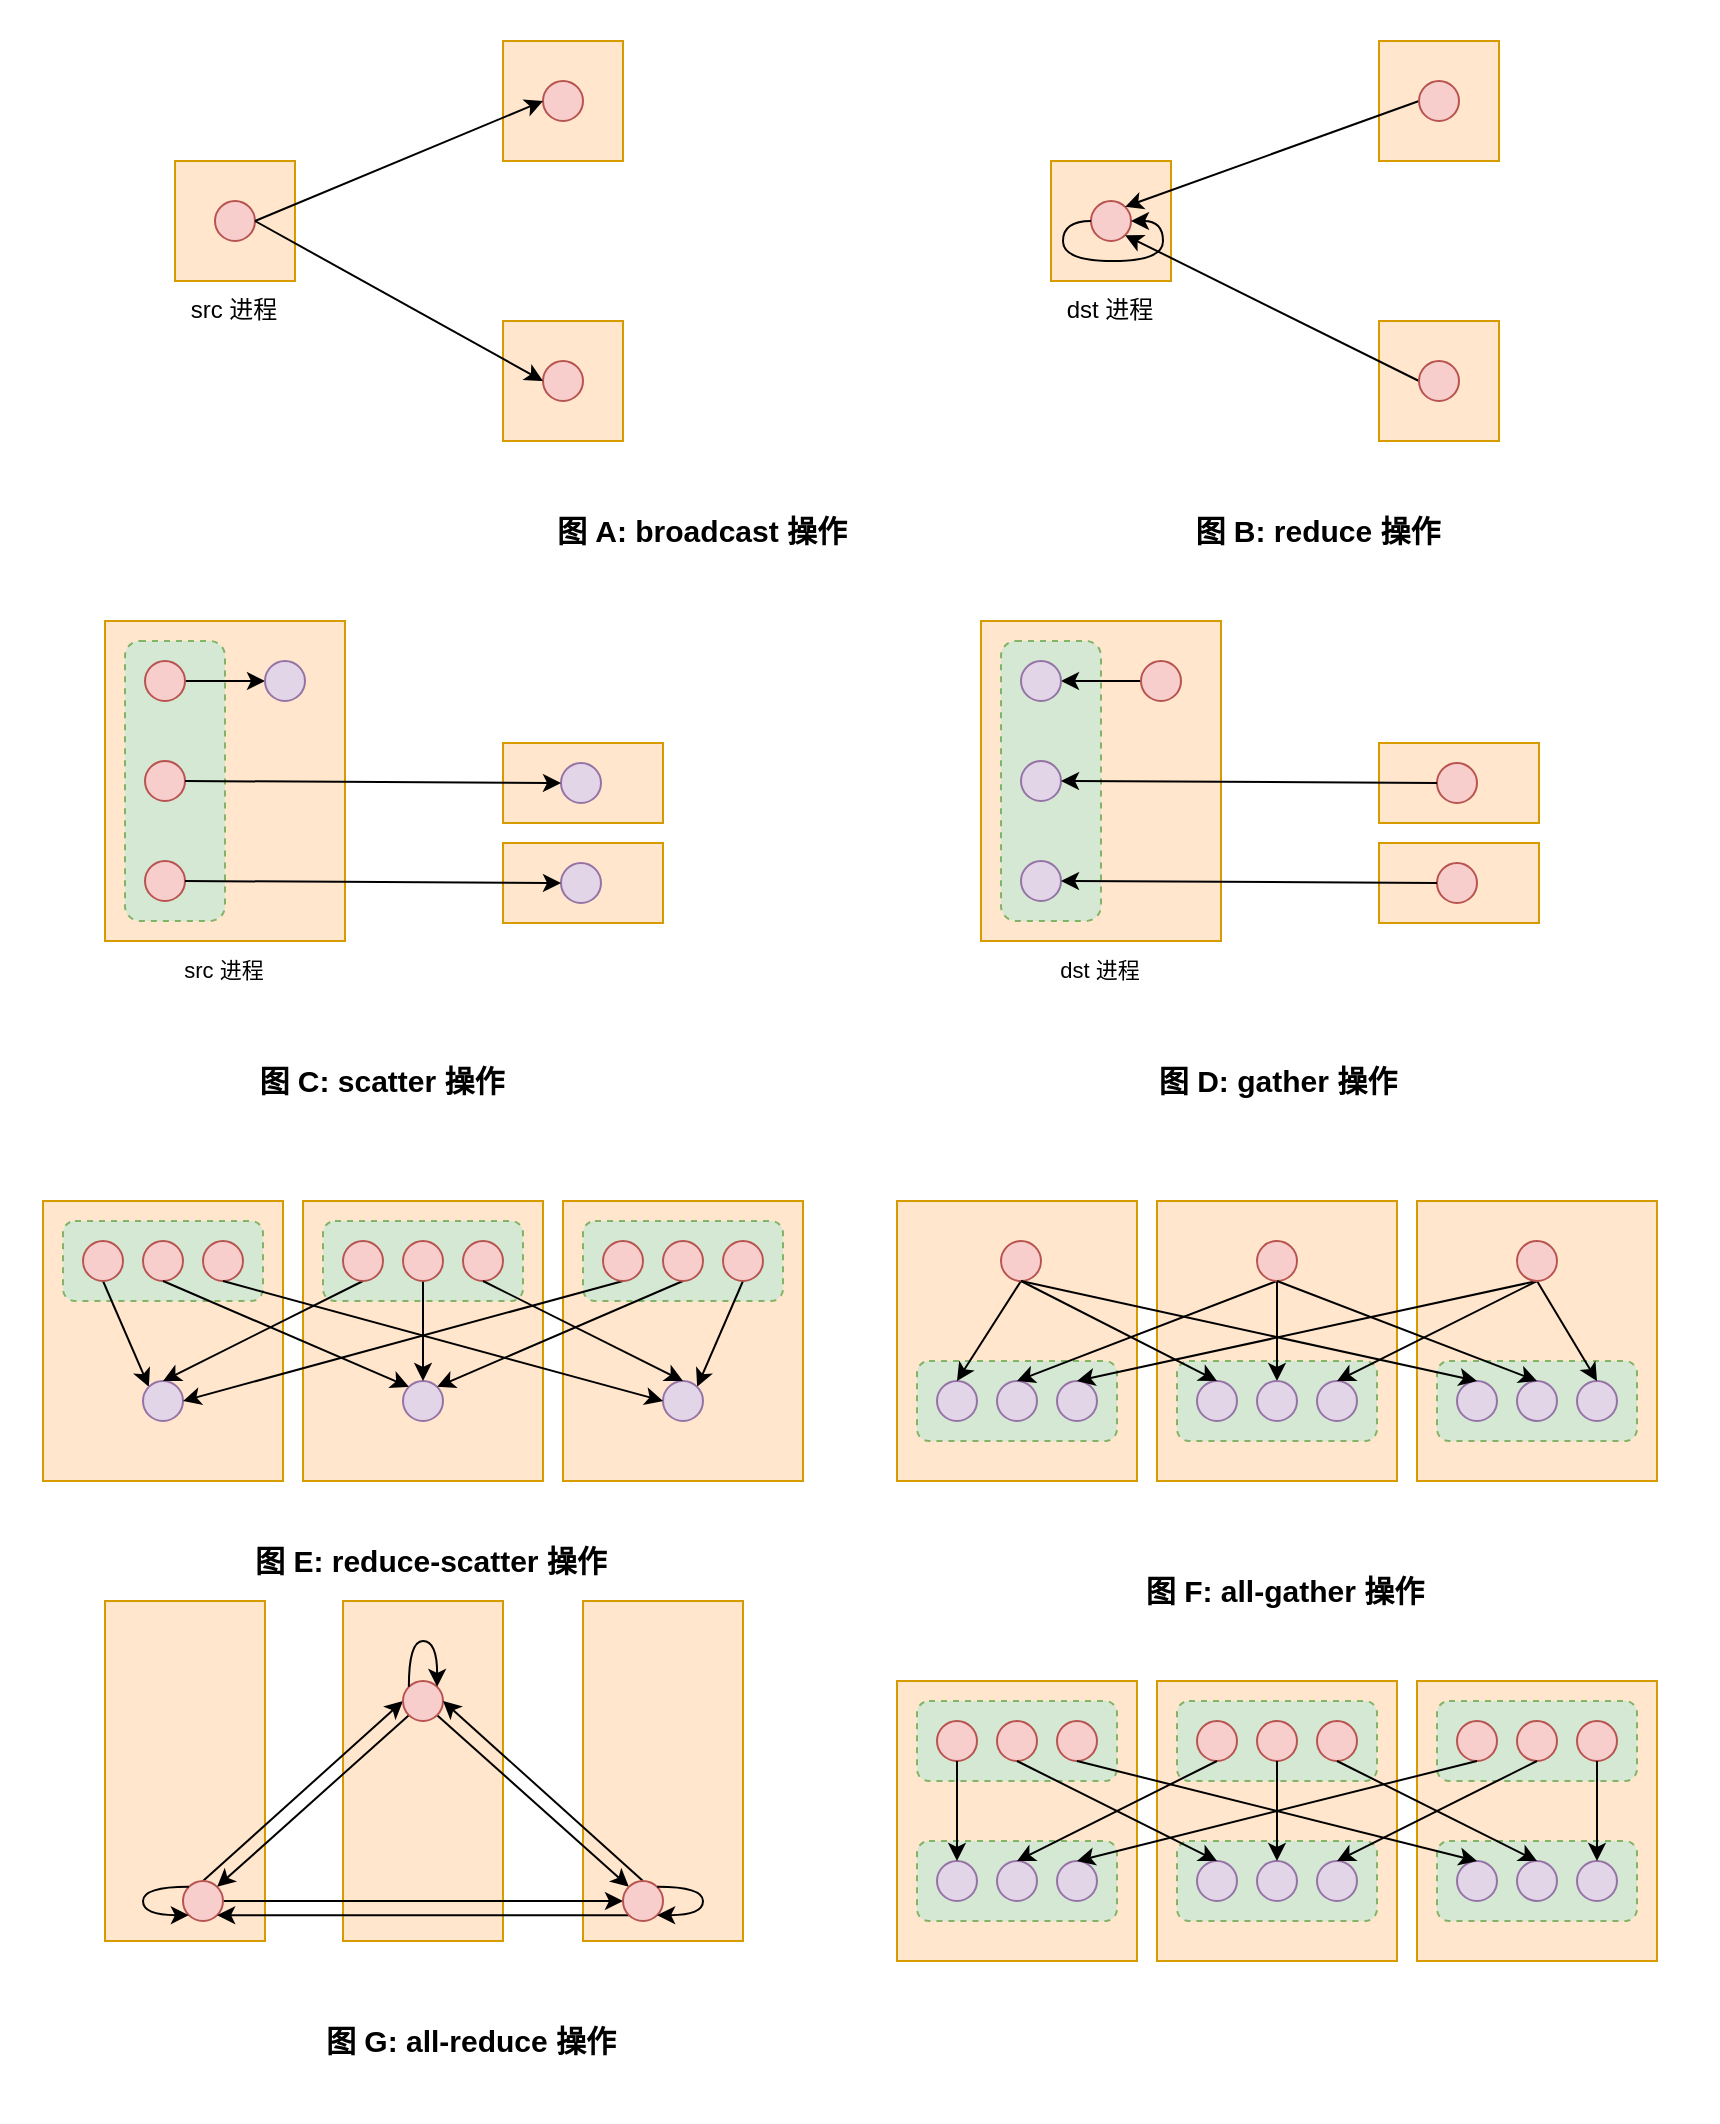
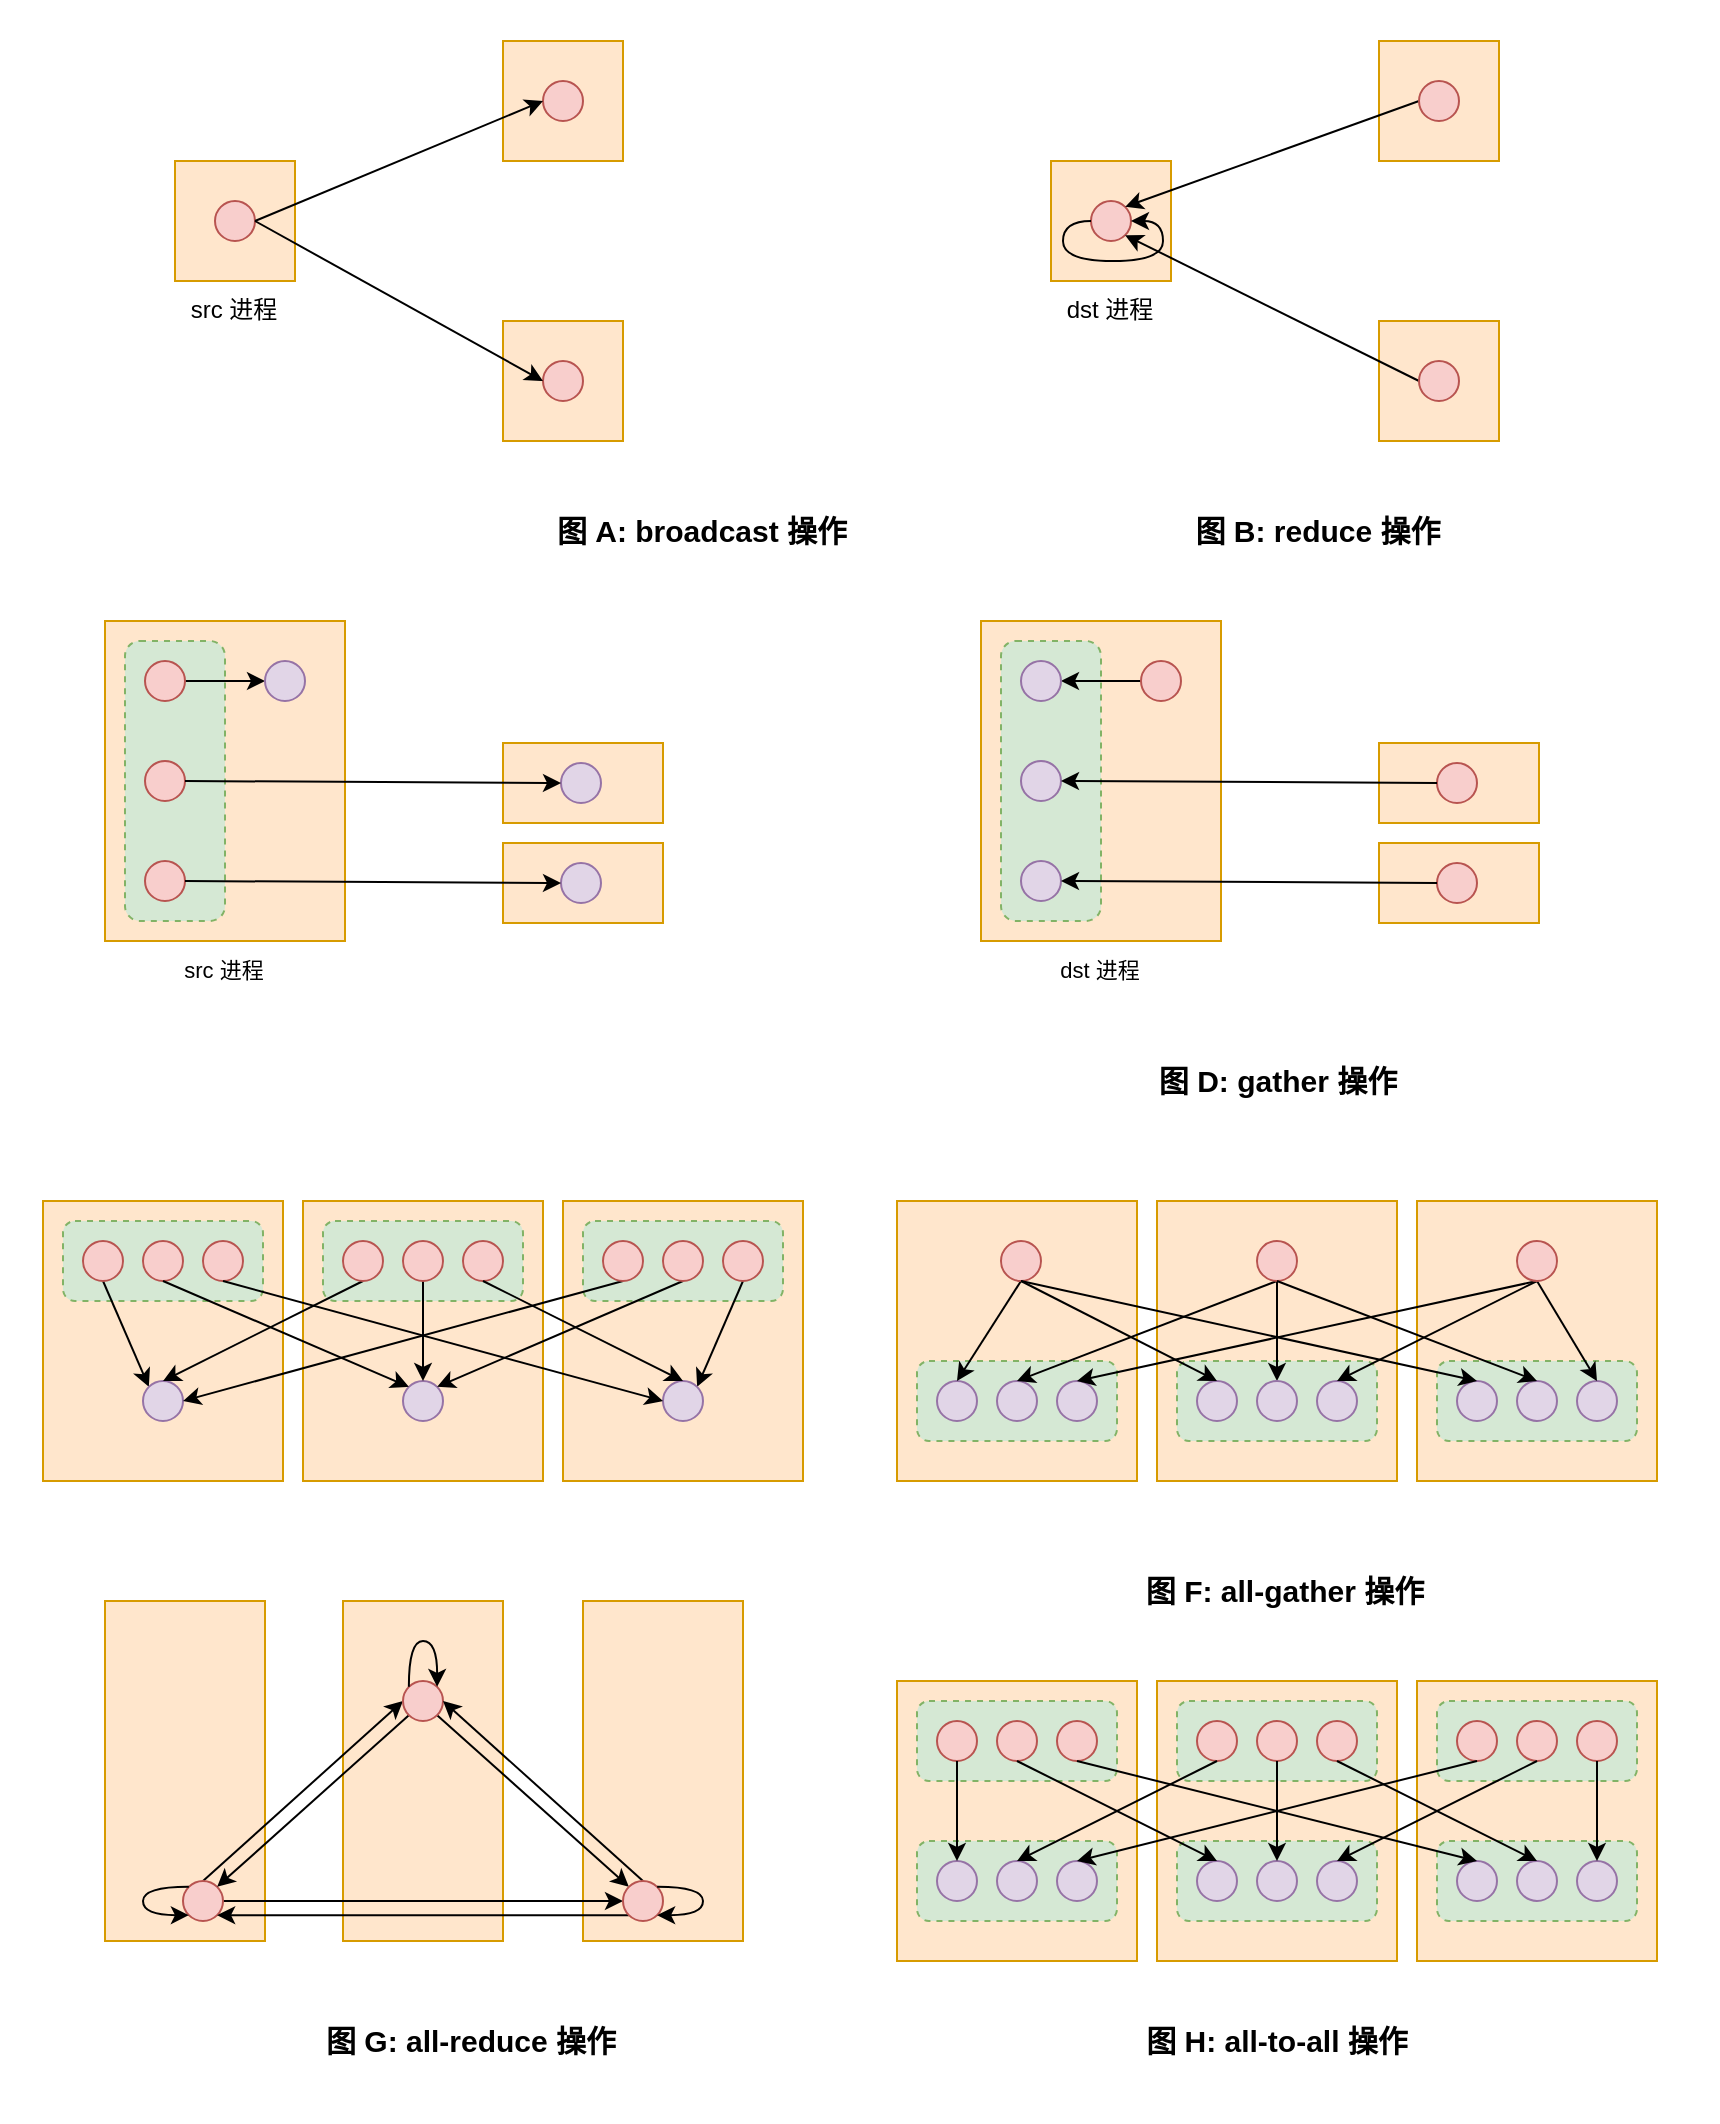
node "图 C: scatter 操作": removed
node "图 E: reduce-scatter 操作": removed
node "图 H: all-to-all 操作": added
